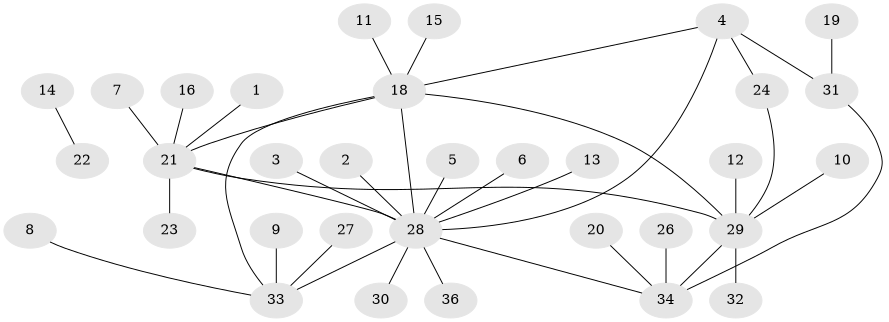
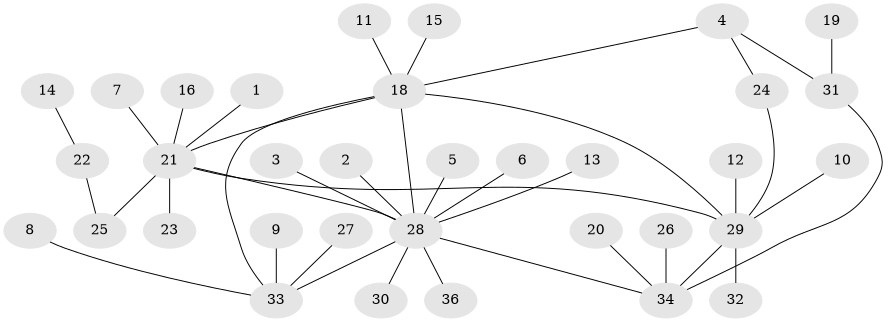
edge "4" -- "28": removed
node "25": added
